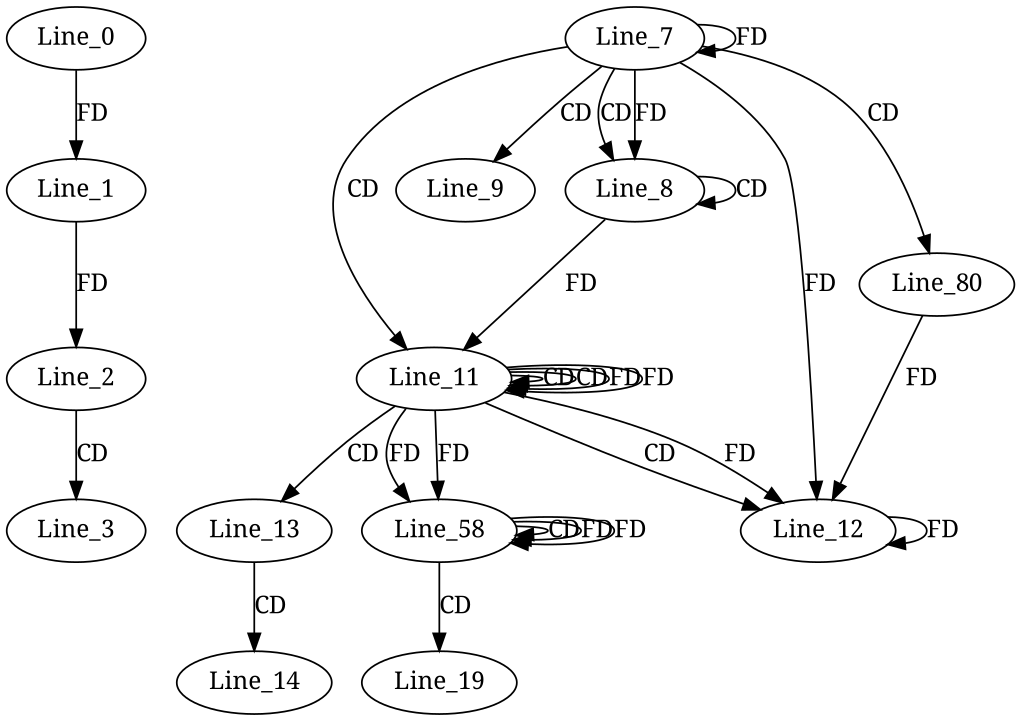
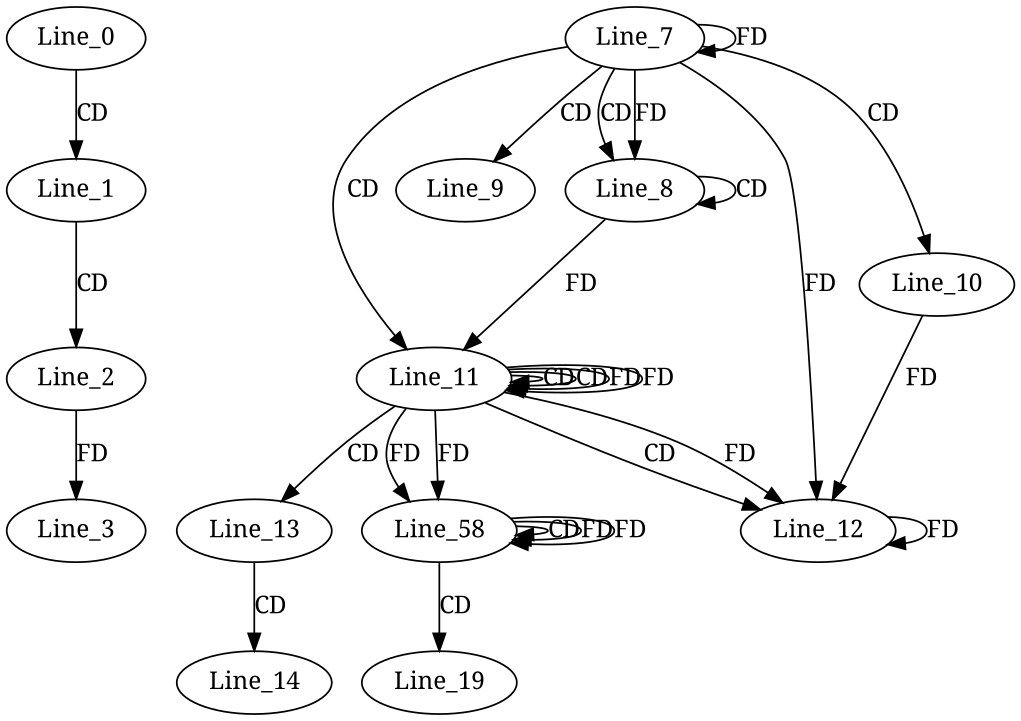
edge "Line_0" -> "Line_1": label "FD" -> "CD"
edge "Line_1" -> "Line_2": label "FD" -> "CD"
node "Line_80": label "Line_80" -> "Line_10"
edge "Line_2" -> "Line_3": label "CD" -> "FD"
